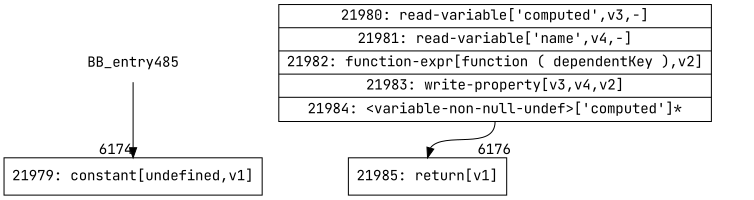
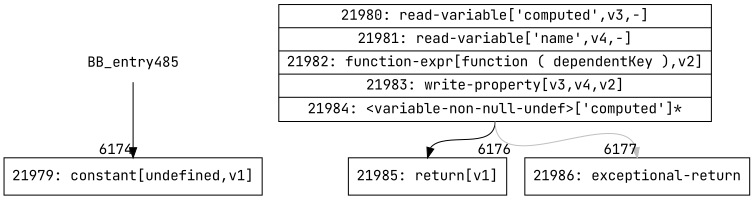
node "21986: exceptional-return": added
